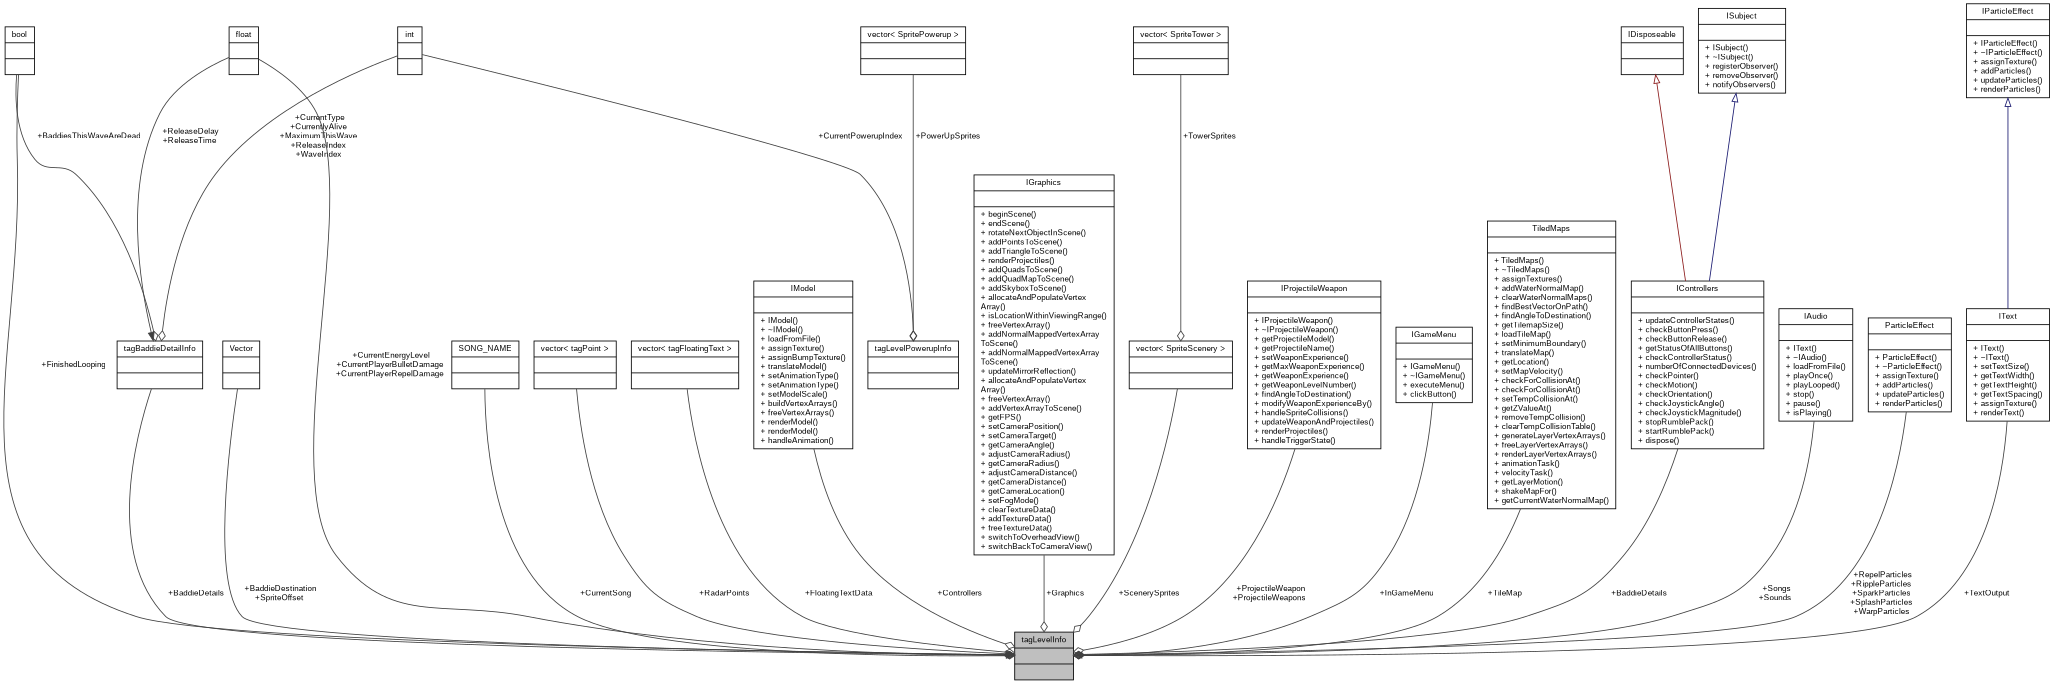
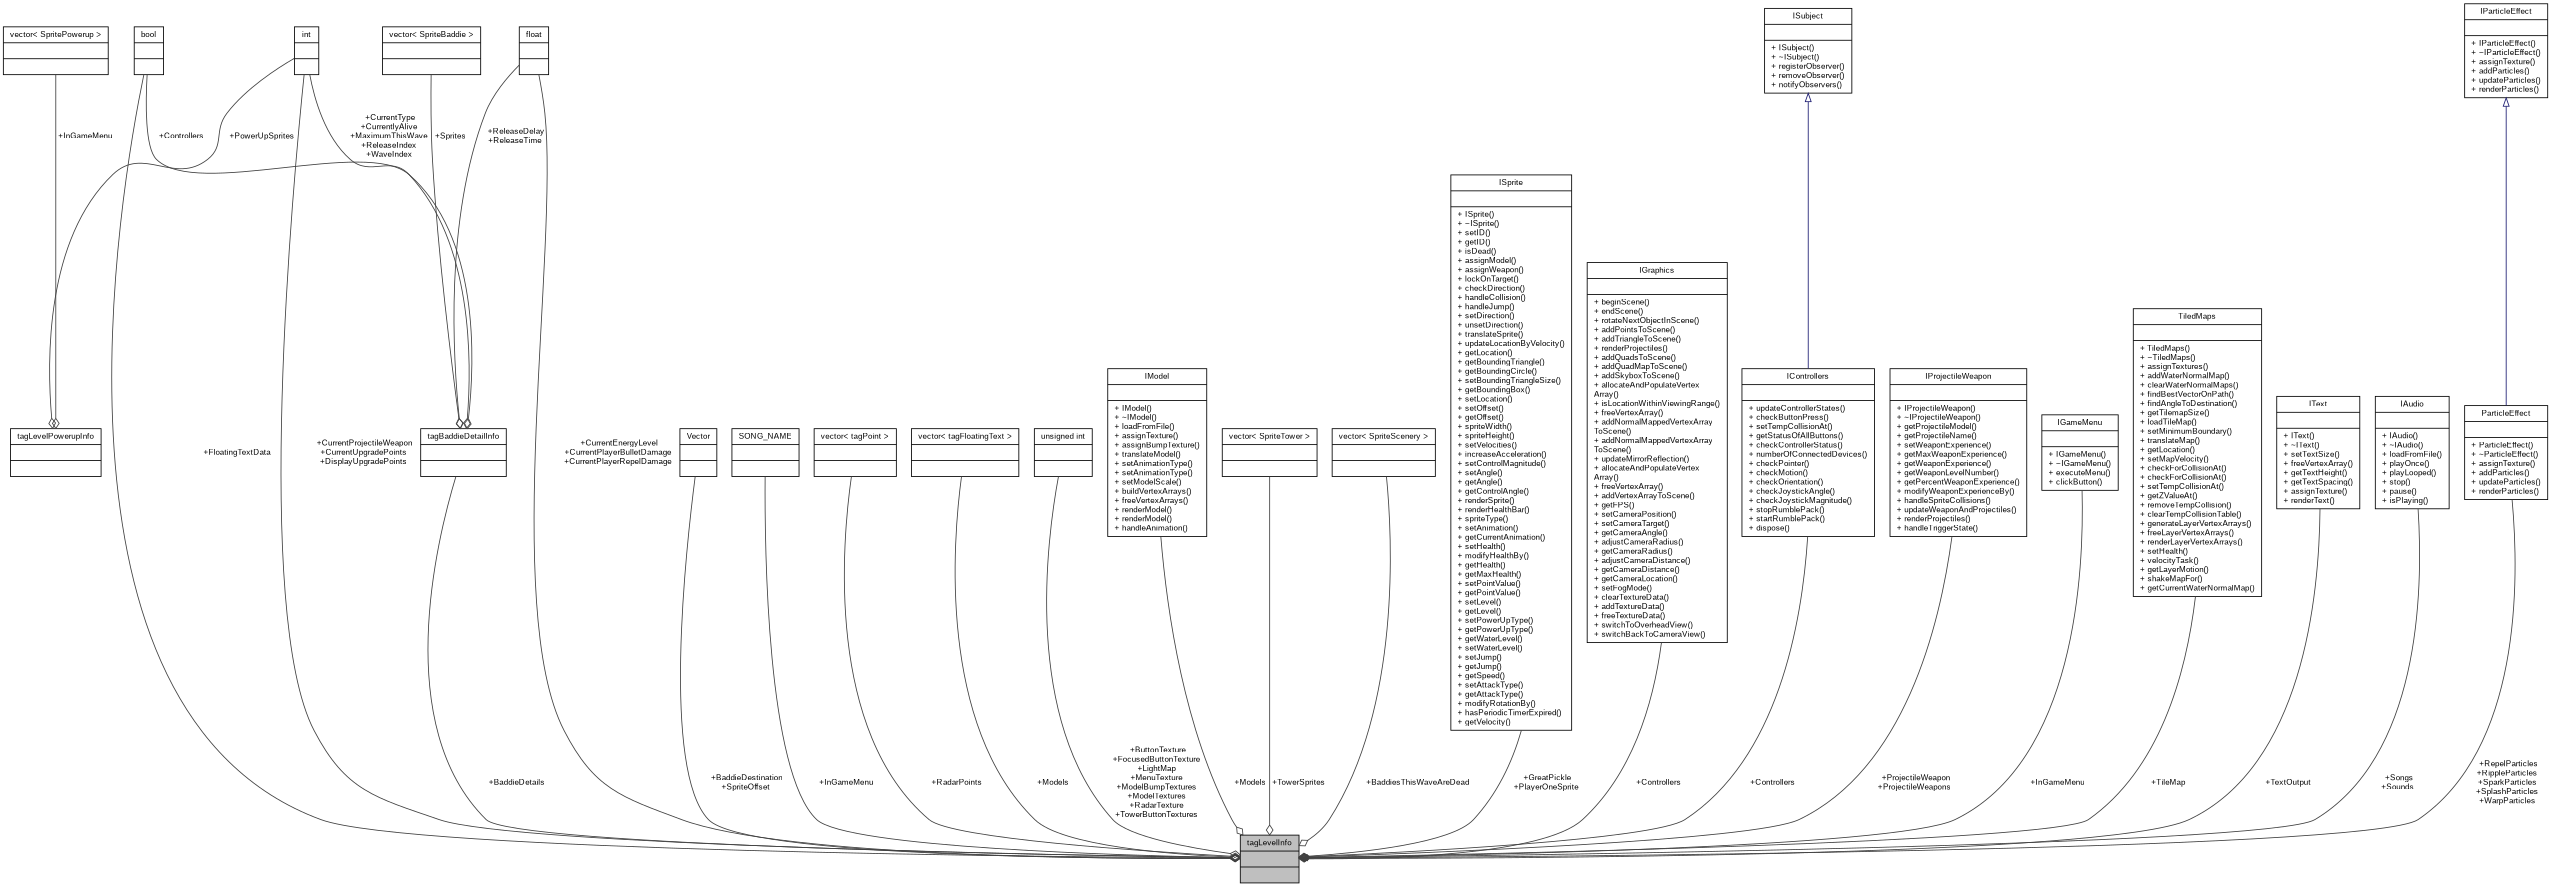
node "vector< SpriteBaddie >": added
node "IDisposeable": removed
edge "bool" -> "tagBaddieDetailInfo": label " +BaddiesThisWaveAreDead" -> " +Controllers"
edge "int" -> "tagLevelPowerupInfo": label " +CurrentPowerupIndex" -> " +PowerUpSprites"
edge "vector< SpritePowerup >" -> "tagLevelPowerupInfo": label " +PowerUpSprites" -> " +InGameMenu"
edge "float" -> "tagBaddieDetailInfo": arrowhead normal -> odiamond
edge "vector< SpriteTower >" -> "vector< SpriteScenery >": now "vector< SpriteTower >" -> "tagLevelInfo"
edge "IText" -> "IParticleEffect": now "ParticleEffect" -> "IParticleEffect"
node "IControllers": text "+ checkButtonRelease()" -> "+ setTempCollisionAt()"
node "IAudio": text "+ IText()" -> "+ IAudio()"
edge "bool" -> "tagLevelInfo": label " +FinishedLooping" -> " +FloatingTextData"
node "IText": text "+ getTextWidth()" -> "+ freeVertexArray()"
node "IProjectileWeapon": text "+ findAngleToDestination()" -> "+ getPercentWeaponExperience()"
node "unsigned int": added
node "ISprite": added
node "TiledMaps": text "+ animationTask()" -> "+ setHealth()"
edge "SONG_NAME" -> "tagLevelInfo": label " +CurrentSong" -> " +InGameMenu"
edge "vector< tagFloatingText >" -> "tagLevelInfo": label " +FloatingTextData" -> " +Models"
edge "IModel" -> "tagLevelInfo": label " +Controllers" -> " +Models"
edge "IGraphics" -> "tagLevelInfo": label " +Graphics" -> " +Controllers"
edge "vector< SpriteScenery >" -> "tagLevelInfo": label " +ScenerySprites" -> " +BaddiesThisWaveAreDead"
edge "IControllers" -> "tagLevelInfo": label " +BaddieDetails" -> " +Controllers"
edge "float" -> "tagLevelInfo": arrowhead normal -> odiamond
edge "vector< tagPoint >" -> "tagLevelInfo": arrowhead normal -> odiamond
edge "int" -> "tagLevelInfo": added, label "+CurrentProjectileWeapon +CurrentUpgradePoints +DisplayUpgradePoints"
